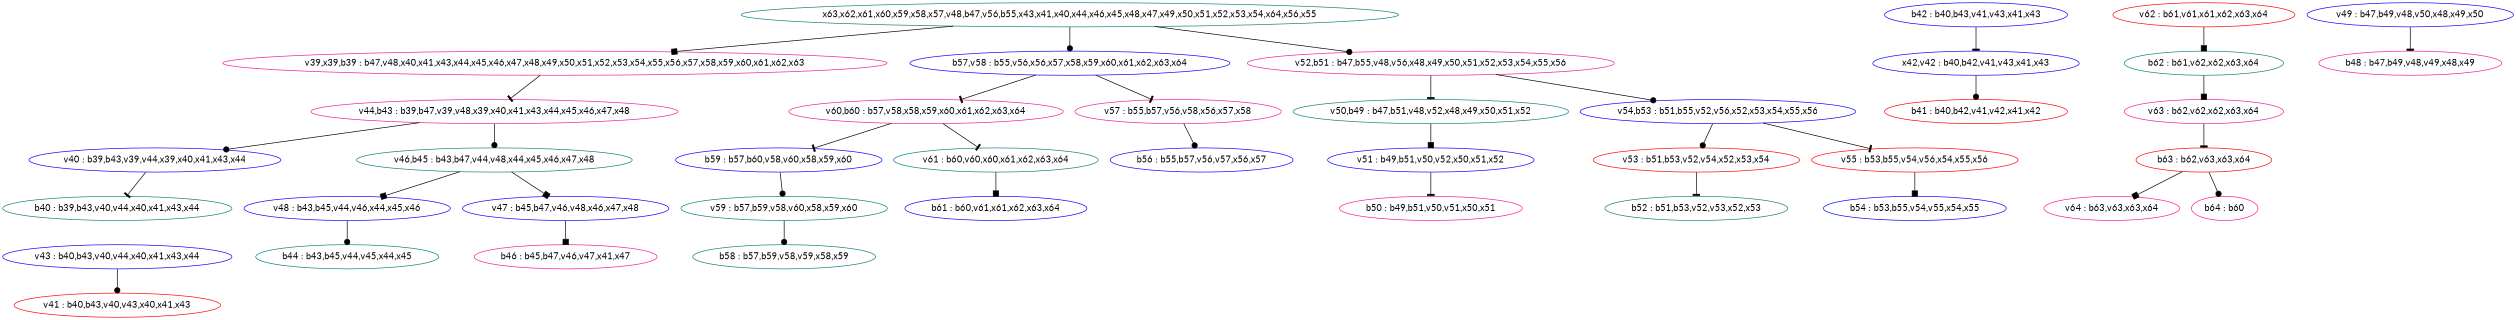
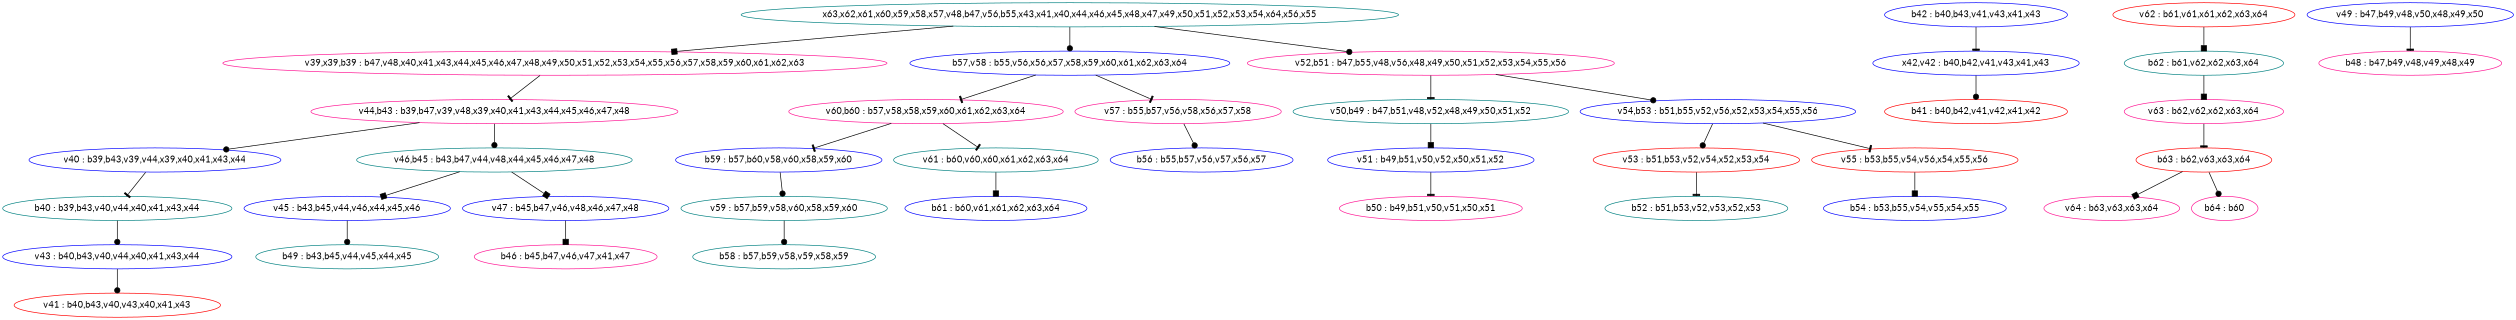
node "v48 : b43,b45,v44,v46,x44,x45,x46": label "v48 : b43,b45,v44,v46,x44,x45,x46" -> "v45 : b43,b45,v44,v46,x44,x45,x46"
edge "b40 : b39,b43,v40,v44,x40,x41,x43,x44" -> "v43 : b40,b43,v40,v44,x40,x41,x43,x44": added
node "b44 : b43,b45,v44,v45,x44,x45": label "b44 : b43,b45,v44,v45,x44,x45" -> "b49 : b43,b45,v44,v45,x44,x45"
